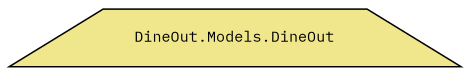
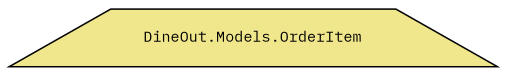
node "DineOut.Models.DineOut": label "DineOut.Models.DineOut" -> "DineOut.Models.OrderItem"
